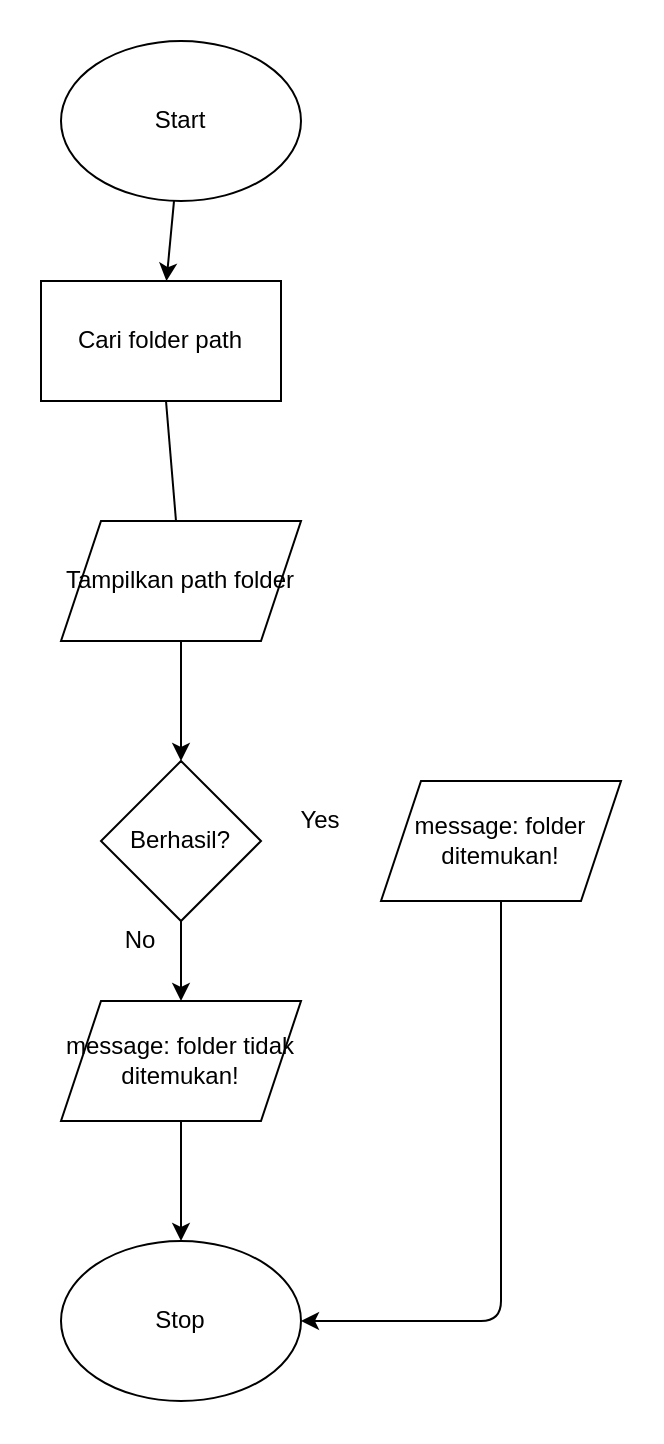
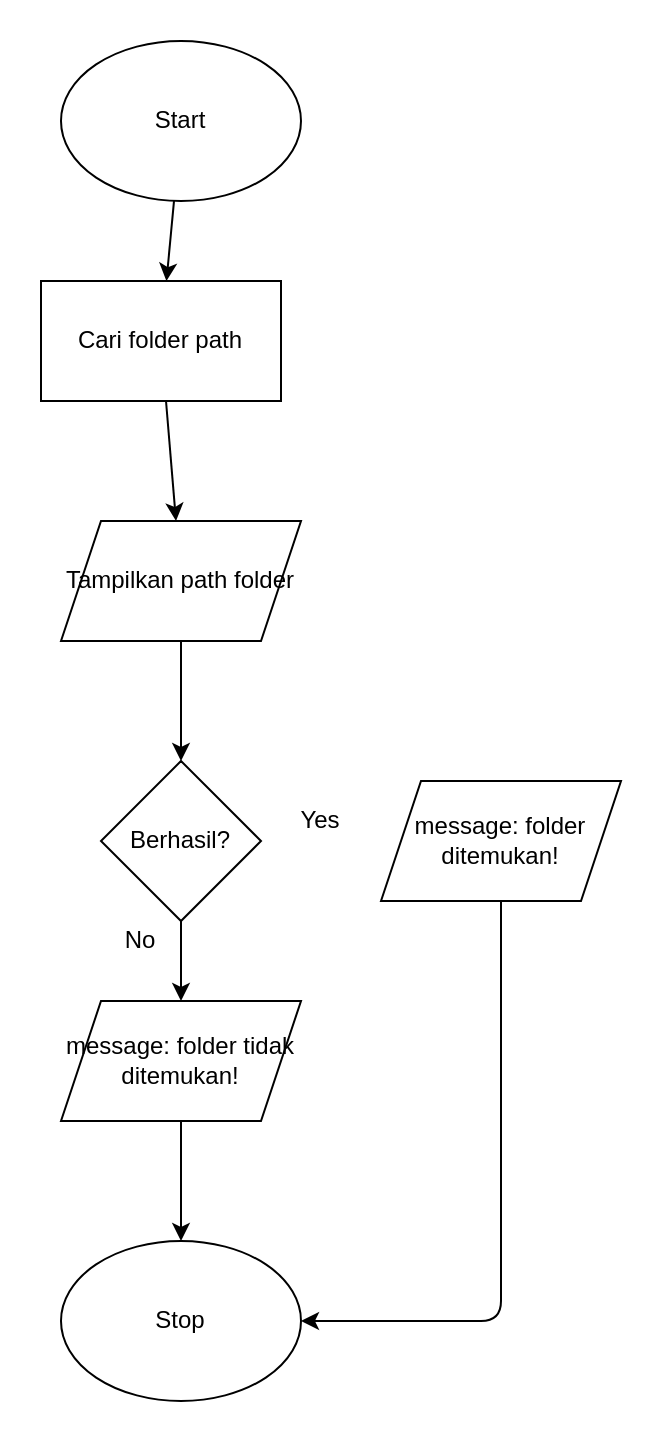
edge "Cari folder path" -- "Tampilkan path folder": arrowhead none -> classic
